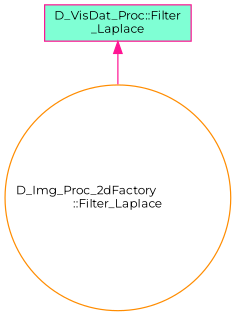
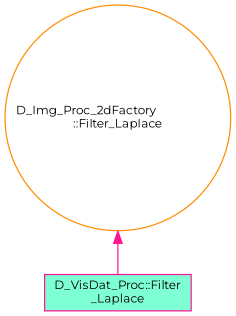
edge "D_Img_Proc_2dFactory ::Filter_Laplace" -> "D_VisDat_Proc::Filter _Laplace": reversed
